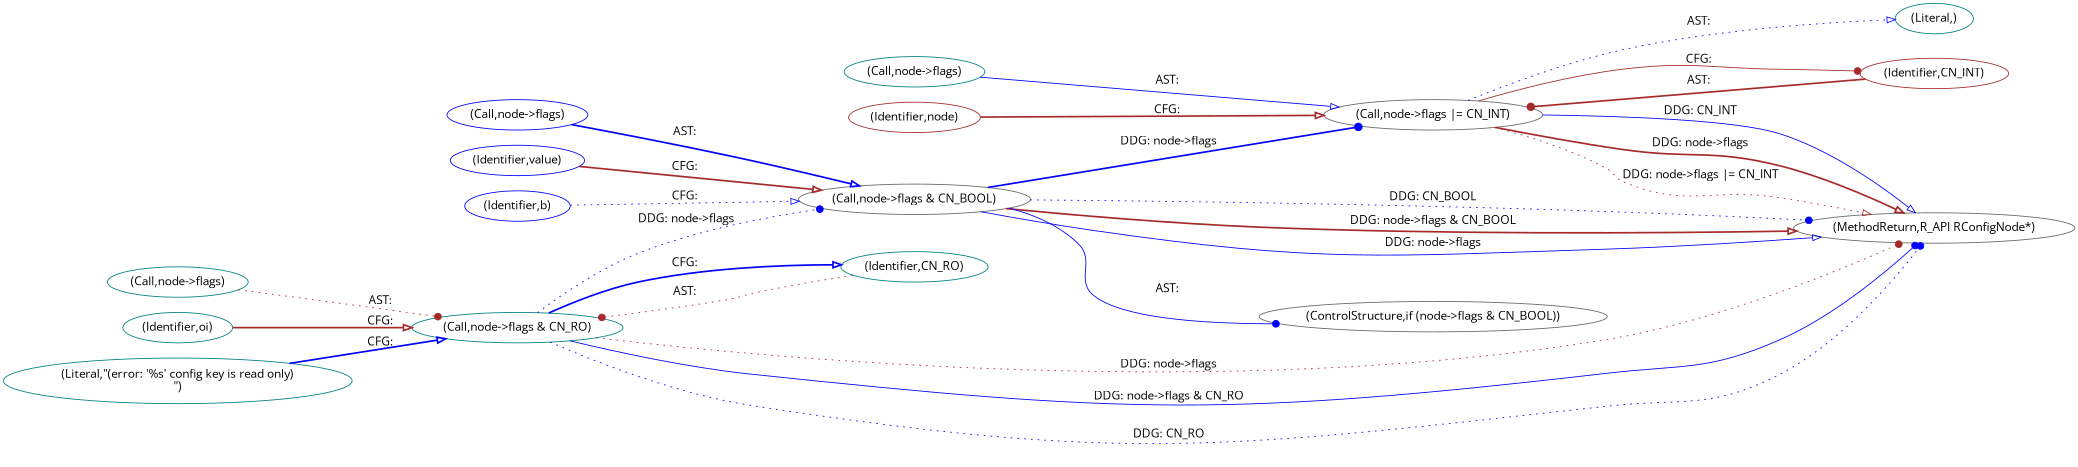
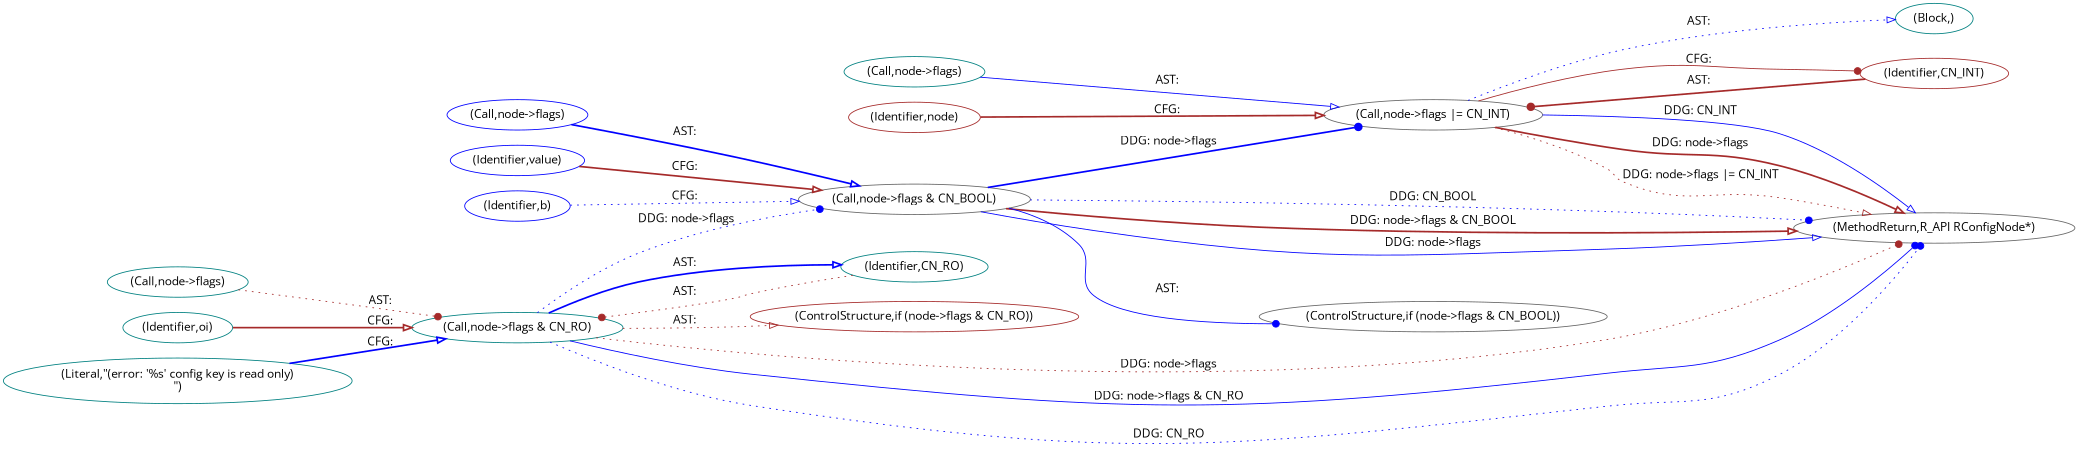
node "(Literal,)": label "(Literal,)" -> "(Block,)"
edge "(Call,node->flags & CN_RO)" -> "(Identifier,CN_RO)": label "CFG: " -> "AST: "
node "(ControlStructure,if (node->flags & CN_RO))": added
